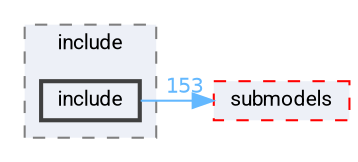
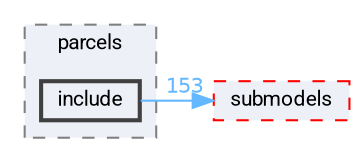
cluster "include": label "include" -> "parcels"
